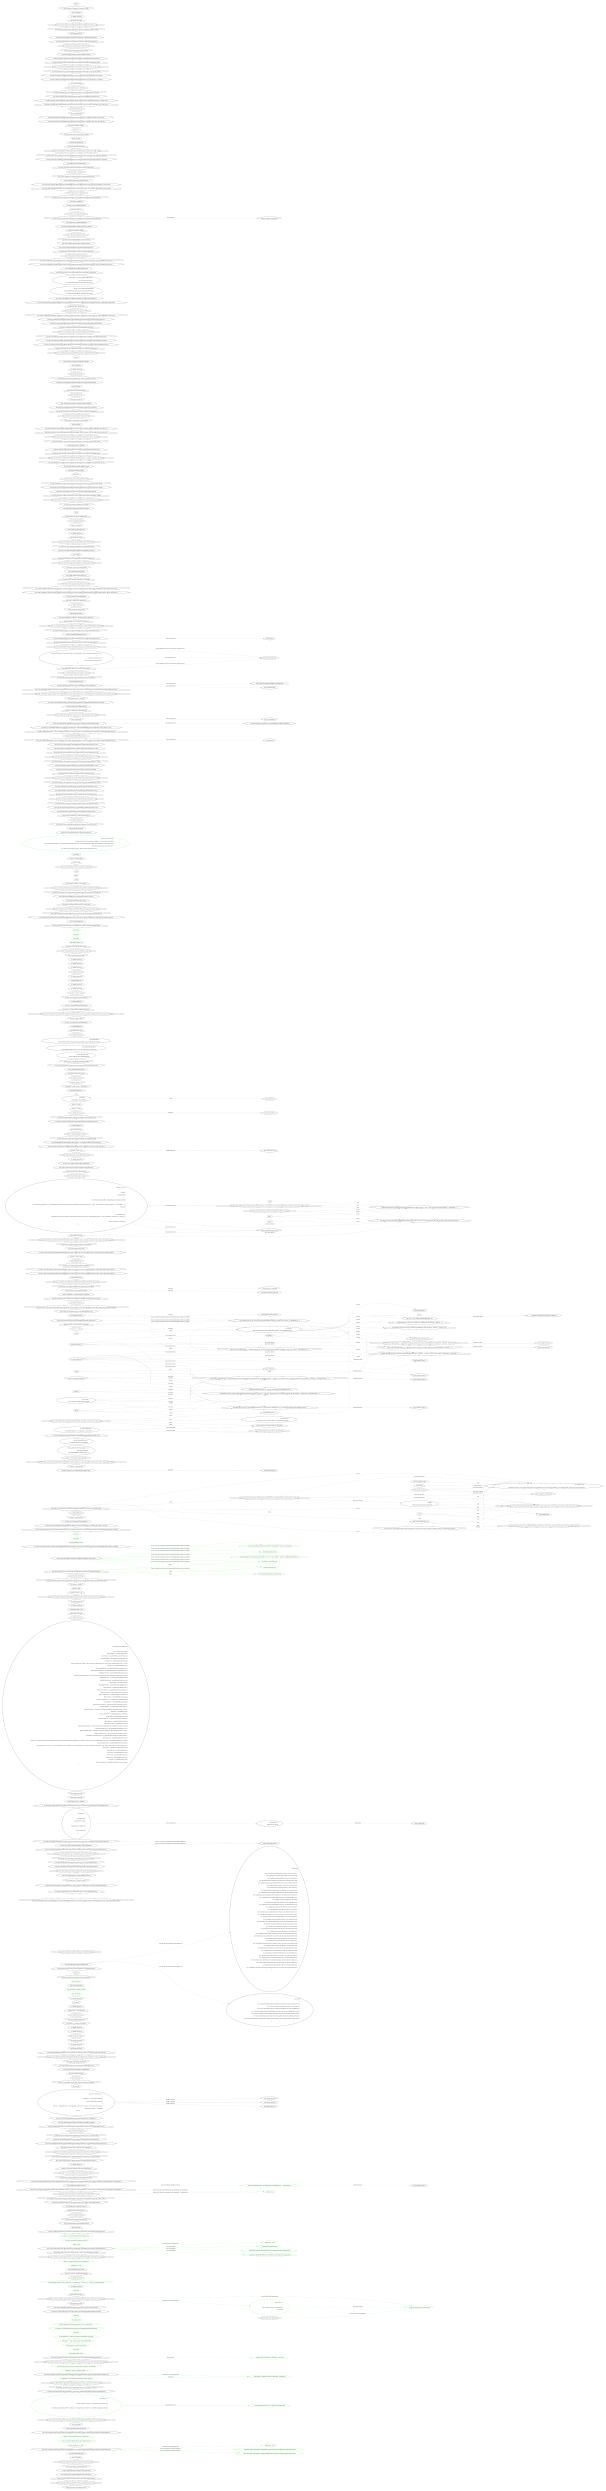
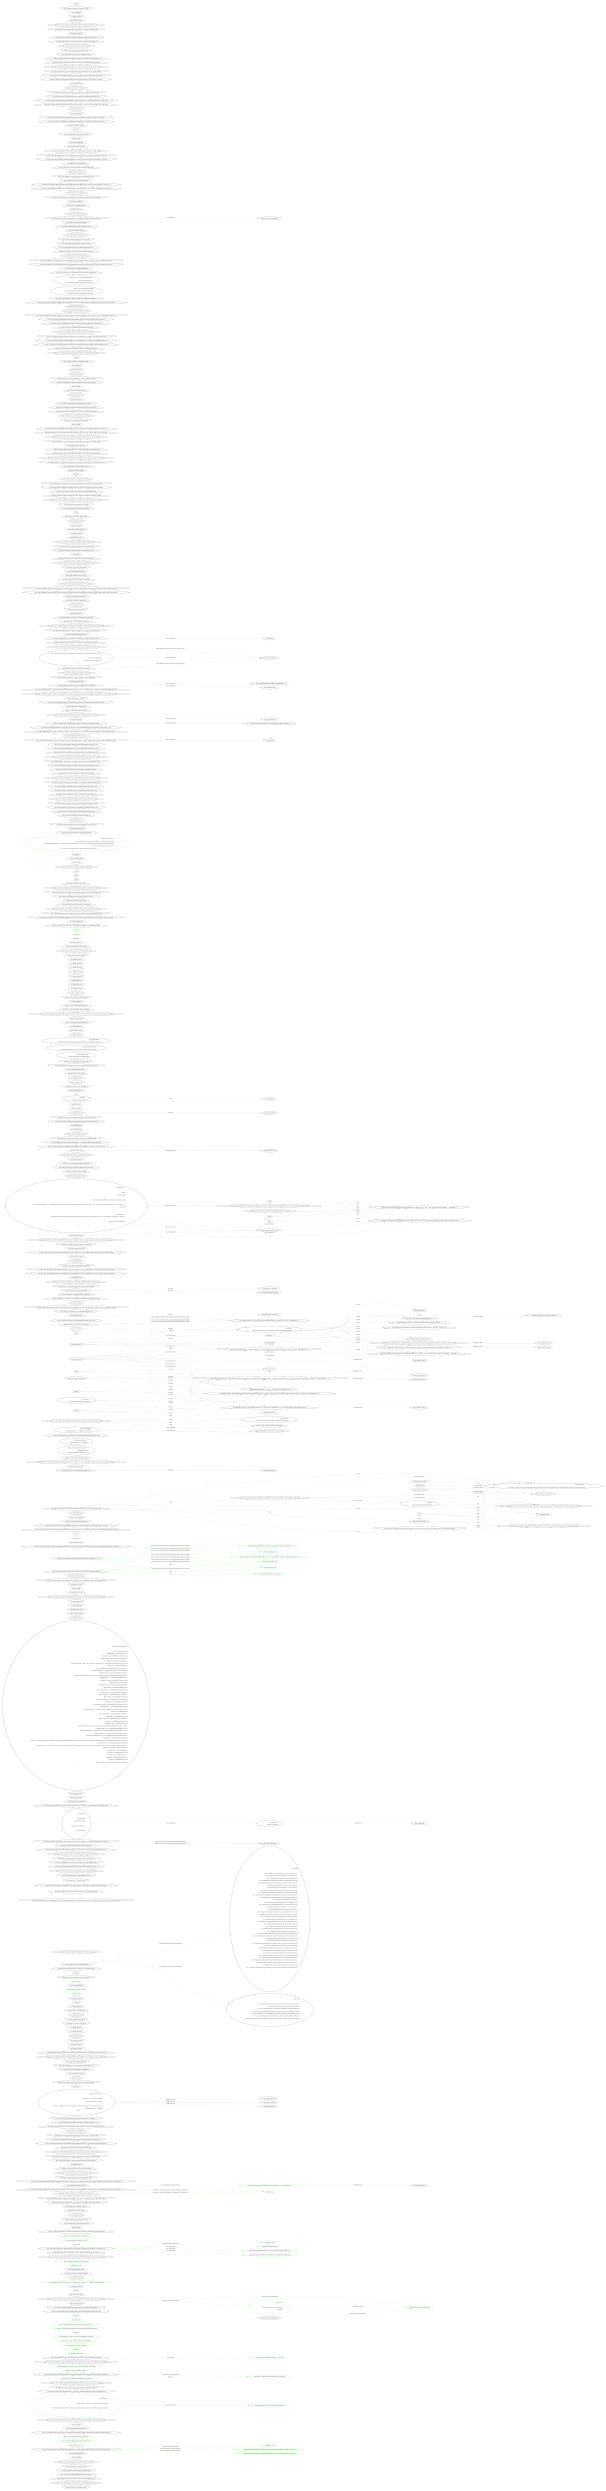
edge "requestedPath.Equals(''/'')" -> "new GenericFileResponse(fileName, ctx)": now "fileName" -> "new GenericFileResponse(fileName, ctx)"
